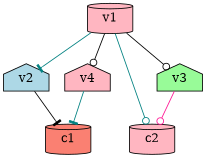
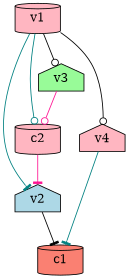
edge "c2" -> "v2": added
